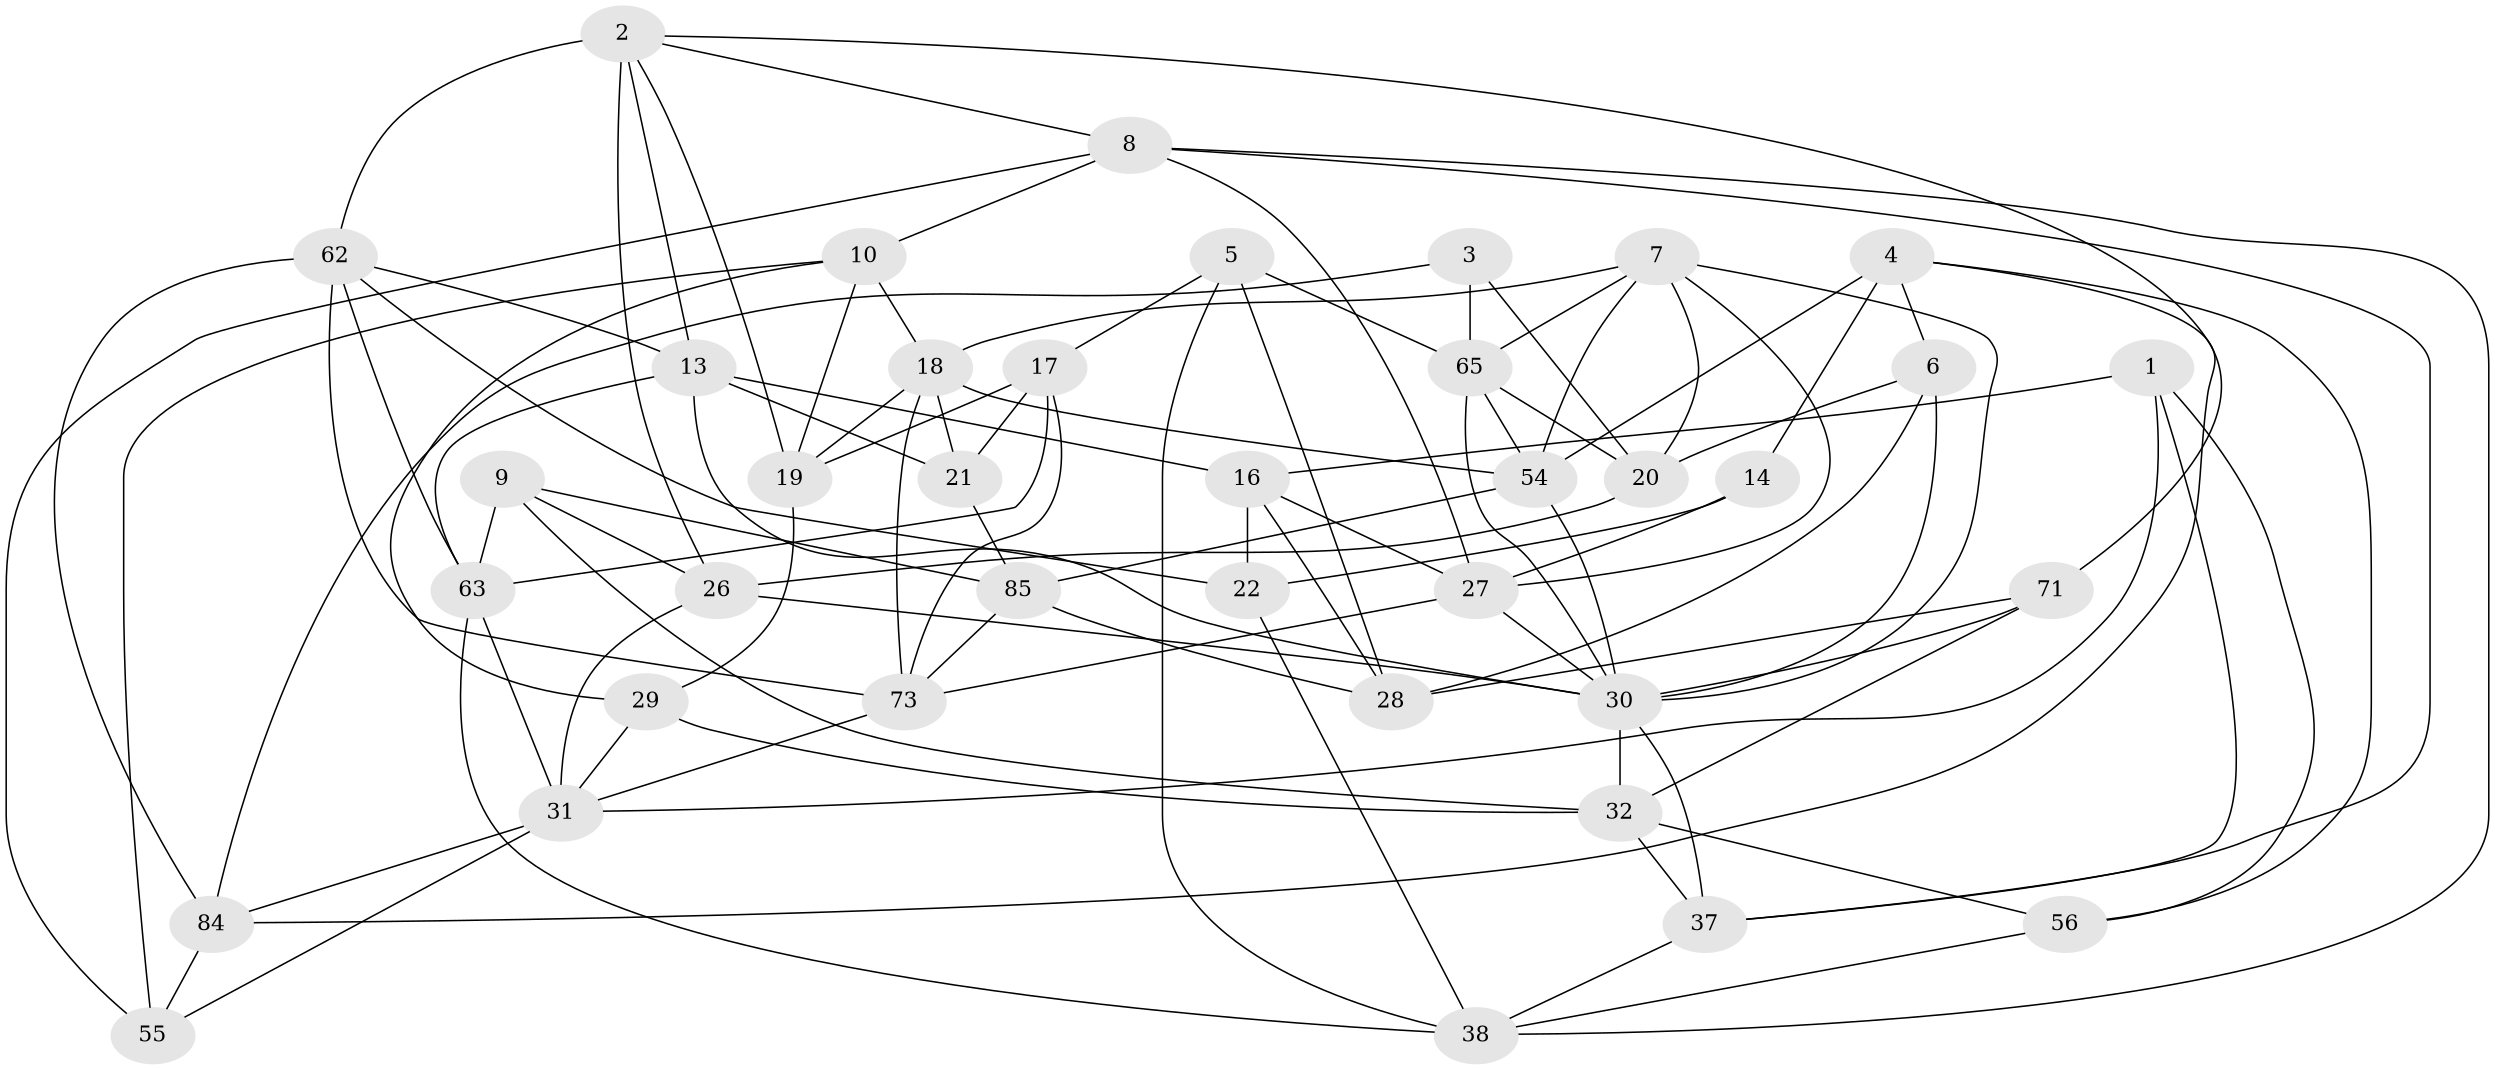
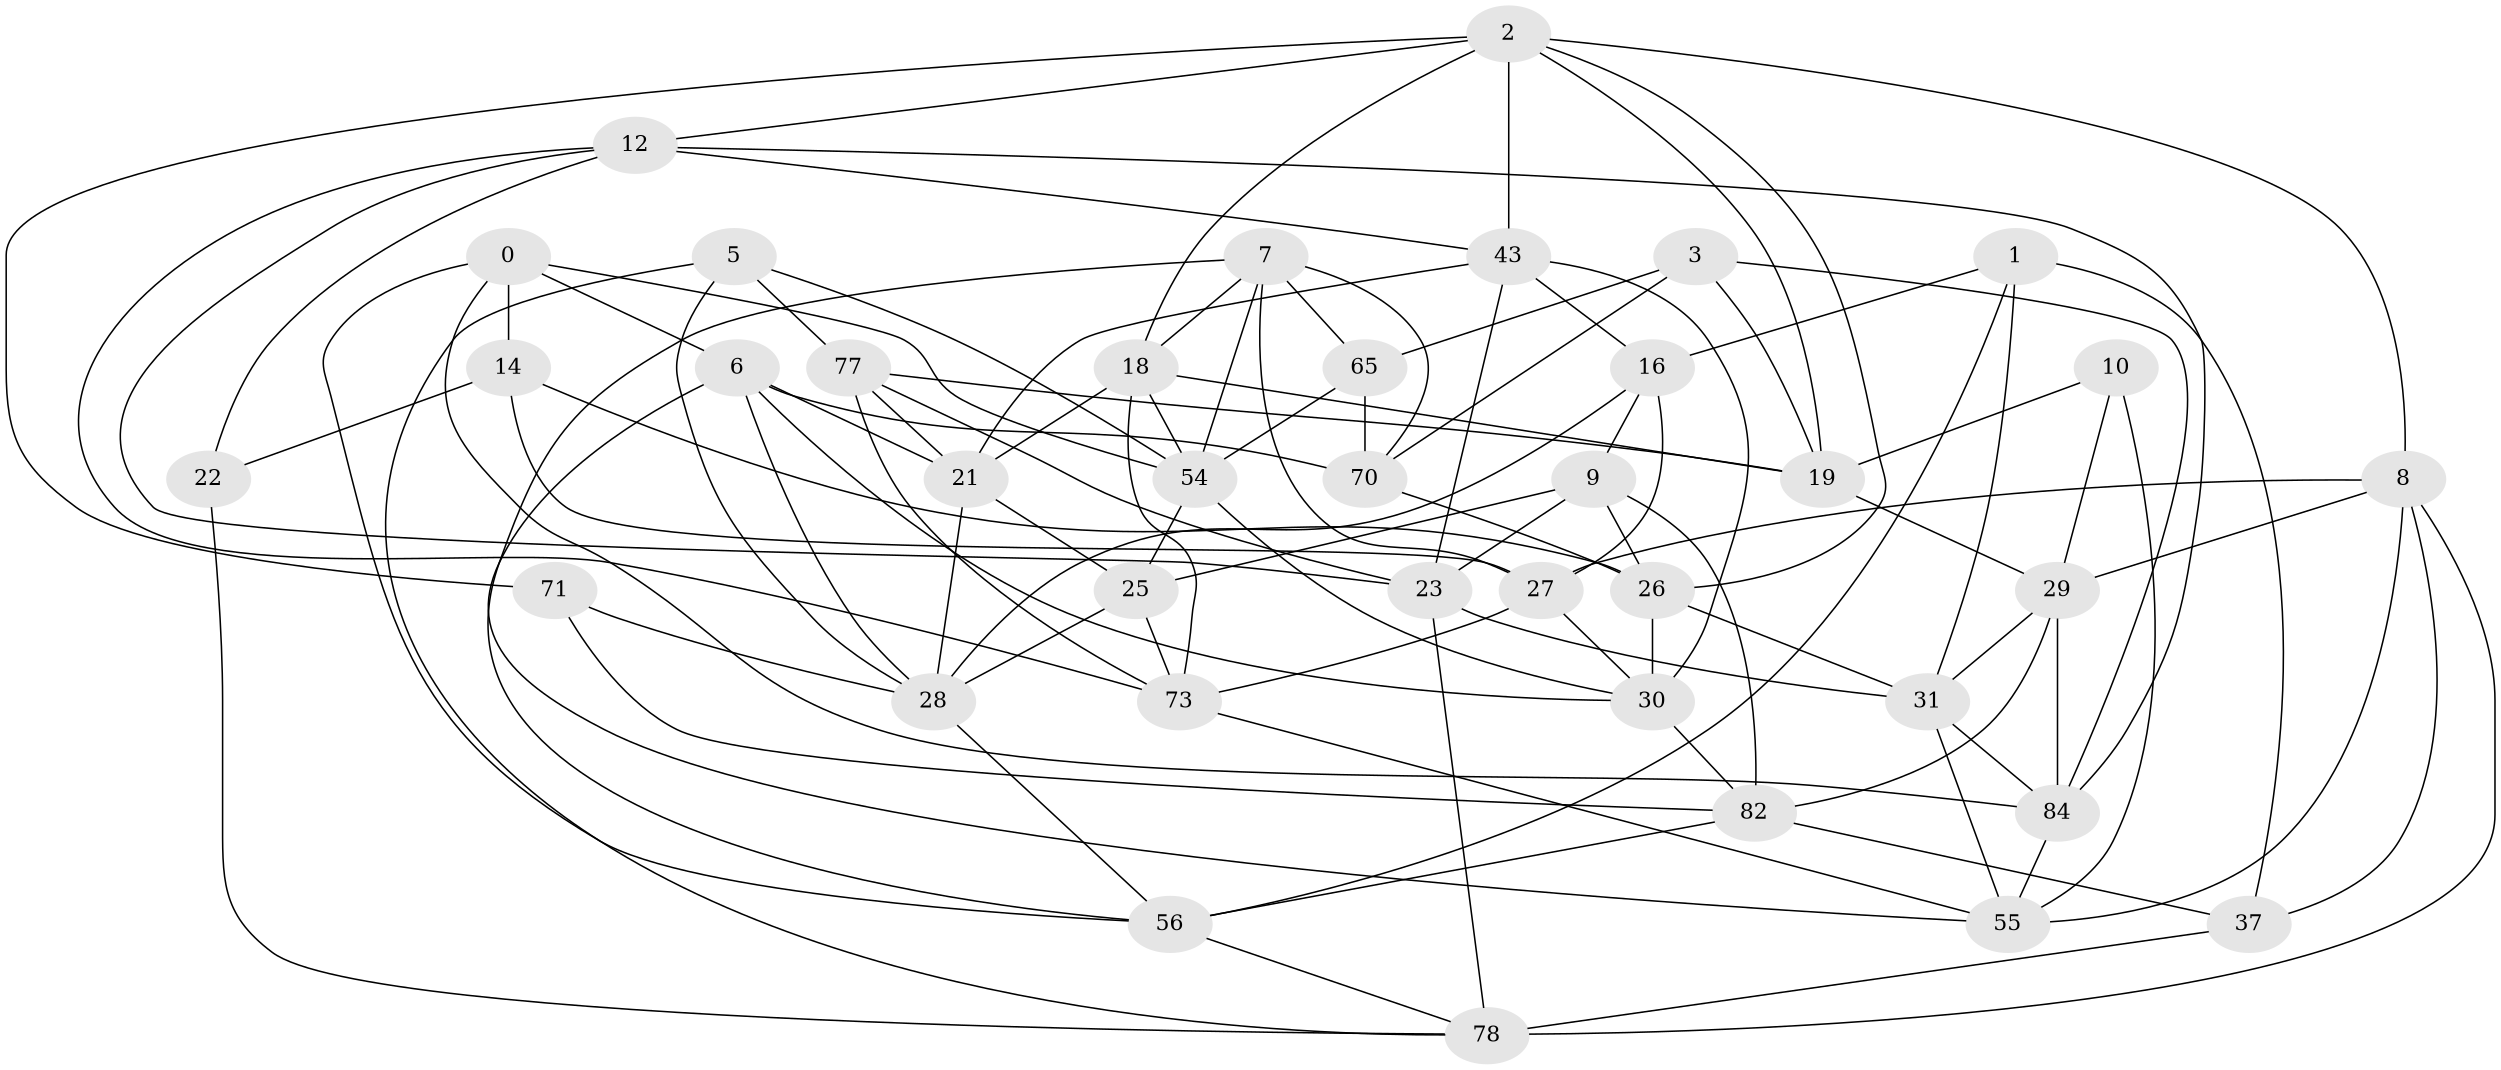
edge "8" -- "10": now "8" -- "29"
node "62": label "62" -> "12"
node "4": label "4" -> "0"
edge "10" -- "18": now "2" -- "18"
edge "5" -- "65": now "5" -- "54"
edge "3" -- "19": added
node "13": label "13" -> "43"
node "17": label "17" -> "77"
edge "6" -- "21": added
edge "7" -- "30": now "7" -- "56"
node "20": label "20" -> "70"
edge "14" -- "26": added
edge "16" -- "22": now "16" -- "9"
edge "65" -- "30": removed
edge "21" -- "28": added
node "63": label "63" -> "23"
node "85": label "85" -> "25"
edge "71" -- "30": removed
edge "29" -- "84": added
edge "73" -- "31": now "73" -- "55"
edge "30" -- "37": removed
edge "28" -- "56": added
node "32": label "32" -> "82"
edge "6" -- "55": added
node "38": label "38" -> "78"
